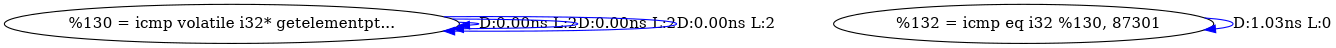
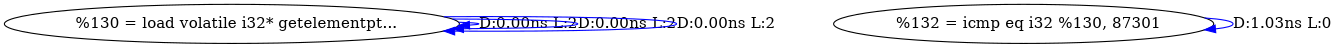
node "%130 = icmp volatile i32* getelementpt...": label "%130 = icmp volatile i32* getelementpt..." -> "%130 = load volatile i32* getelementpt..."
